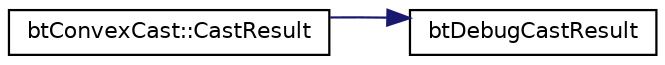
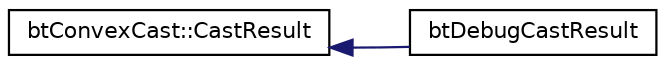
edge "btConvexCast::CastResult" -> "btDebugCastResult": reversed
